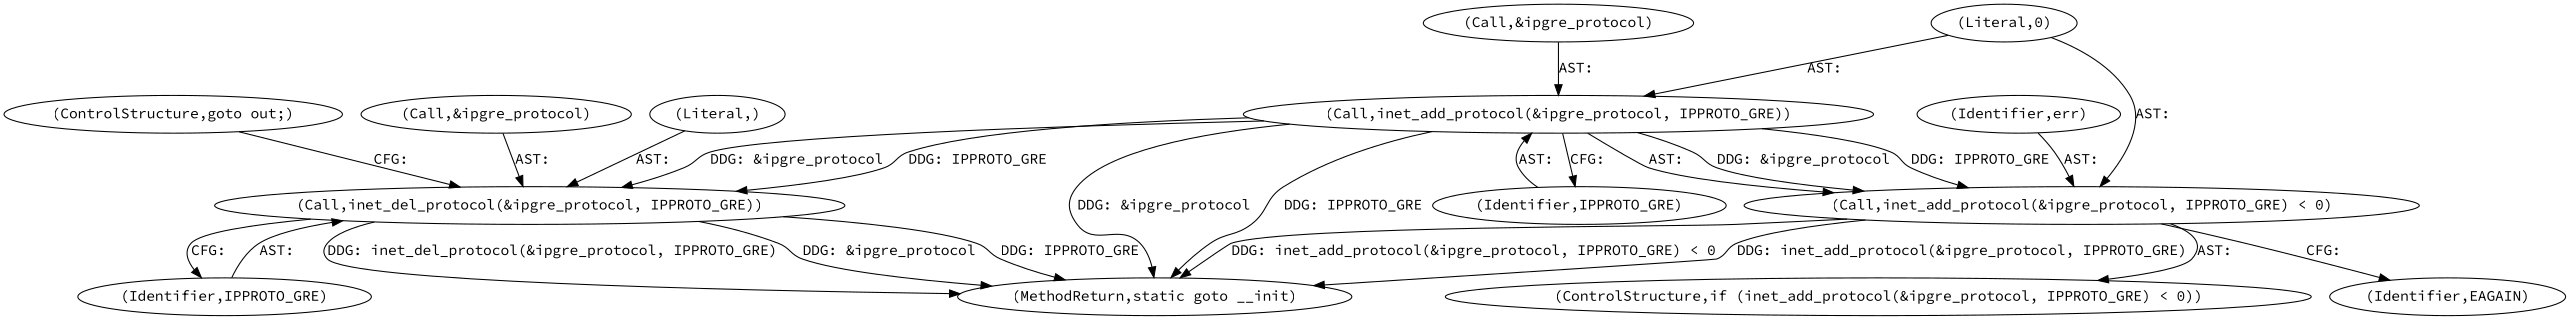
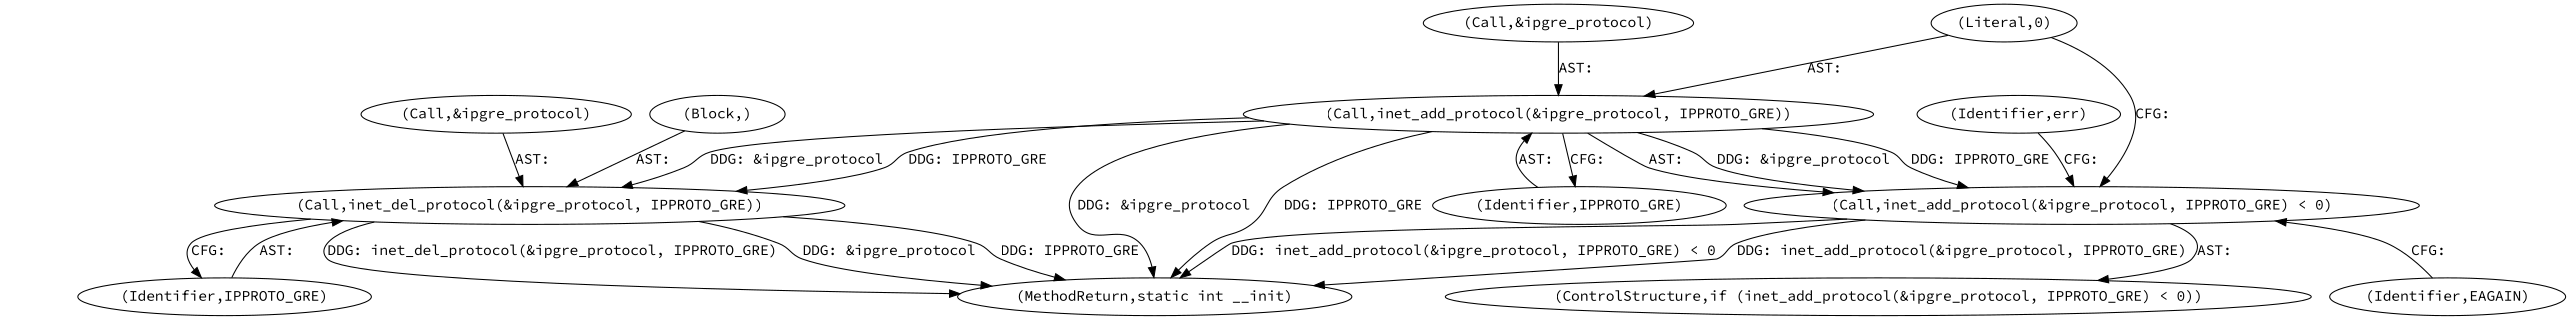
node "(ControlStructure,goto out;)": removed
node "(Literal,)": label "(Literal,)" -> "(Block,)"
edge "(Literal,0)" -> "(Call,inet_add_protocol(&ipgre_protocol, IPPROTO_GRE) < 0)": label "AST: " -> "CFG: "
edge "(Identifier,err)" -> "(Call,inet_add_protocol(&ipgre_protocol, IPPROTO_GRE) < 0)": label "AST: " -> "CFG: "
edge "(Call,inet_add_protocol(&ipgre_protocol, IPPROTO_GRE) < 0)" -> "(Identifier,EAGAIN)": reversed
node "(MethodReturn,static goto __init)": label "(MethodReturn,static goto __init)" -> "(MethodReturn,static int __init)"
